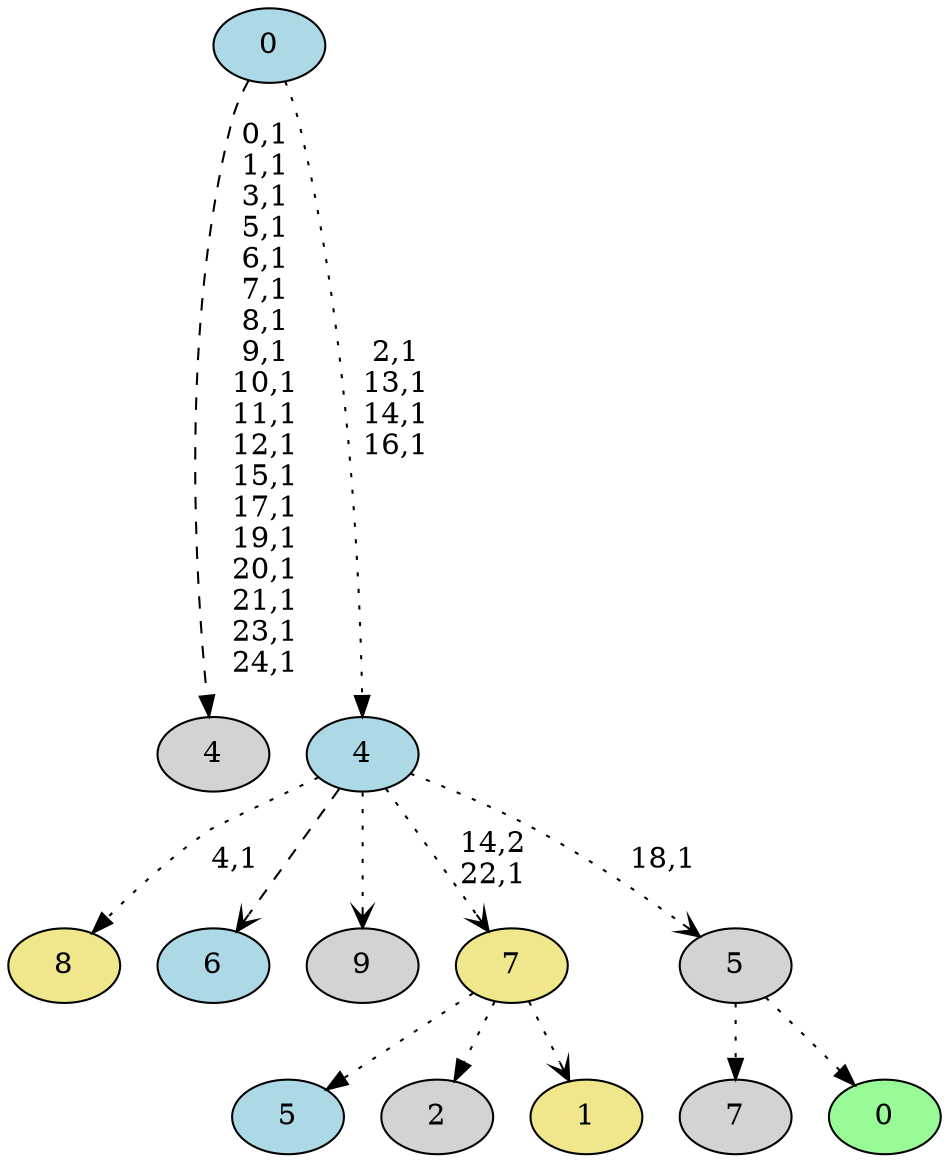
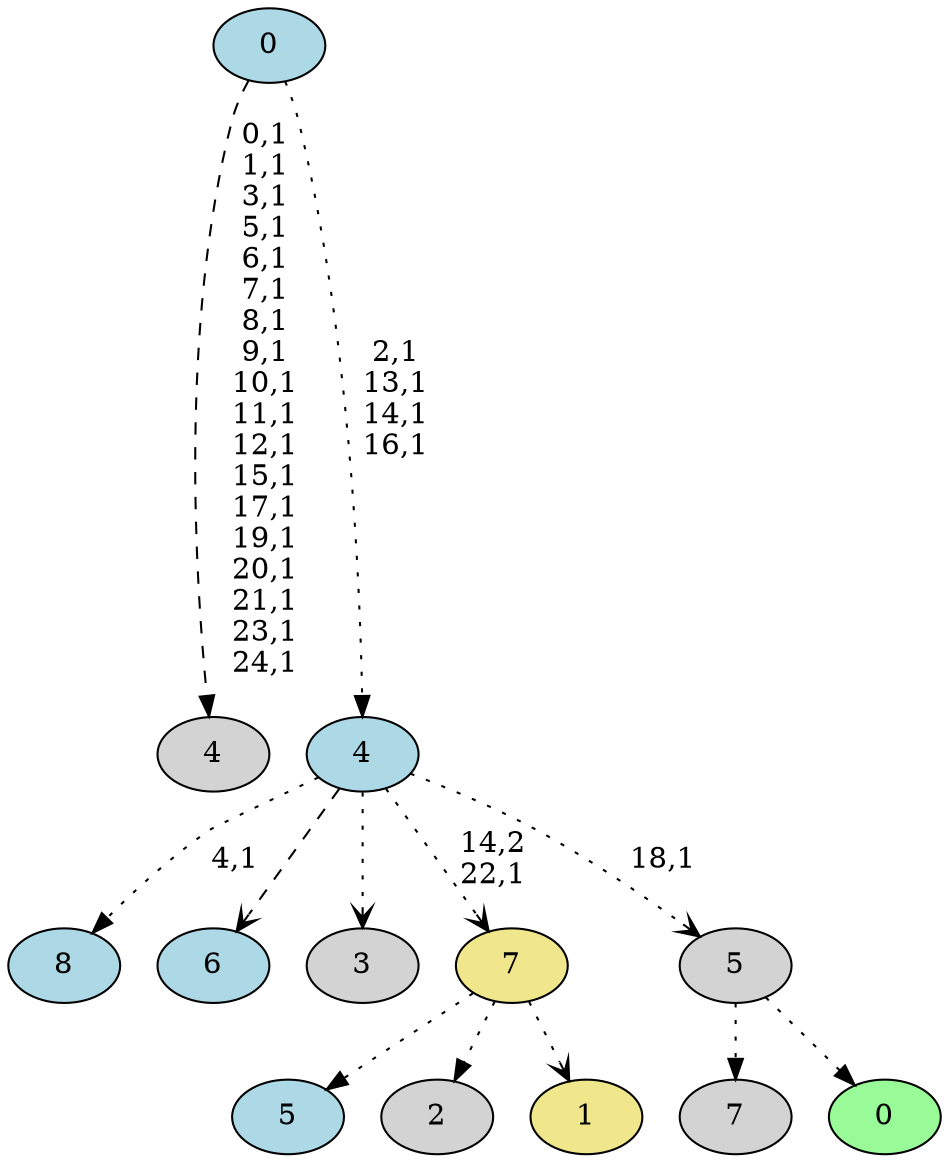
node "8": fillcolor khaki -> lightblue
node "9": label "9" -> "3"
